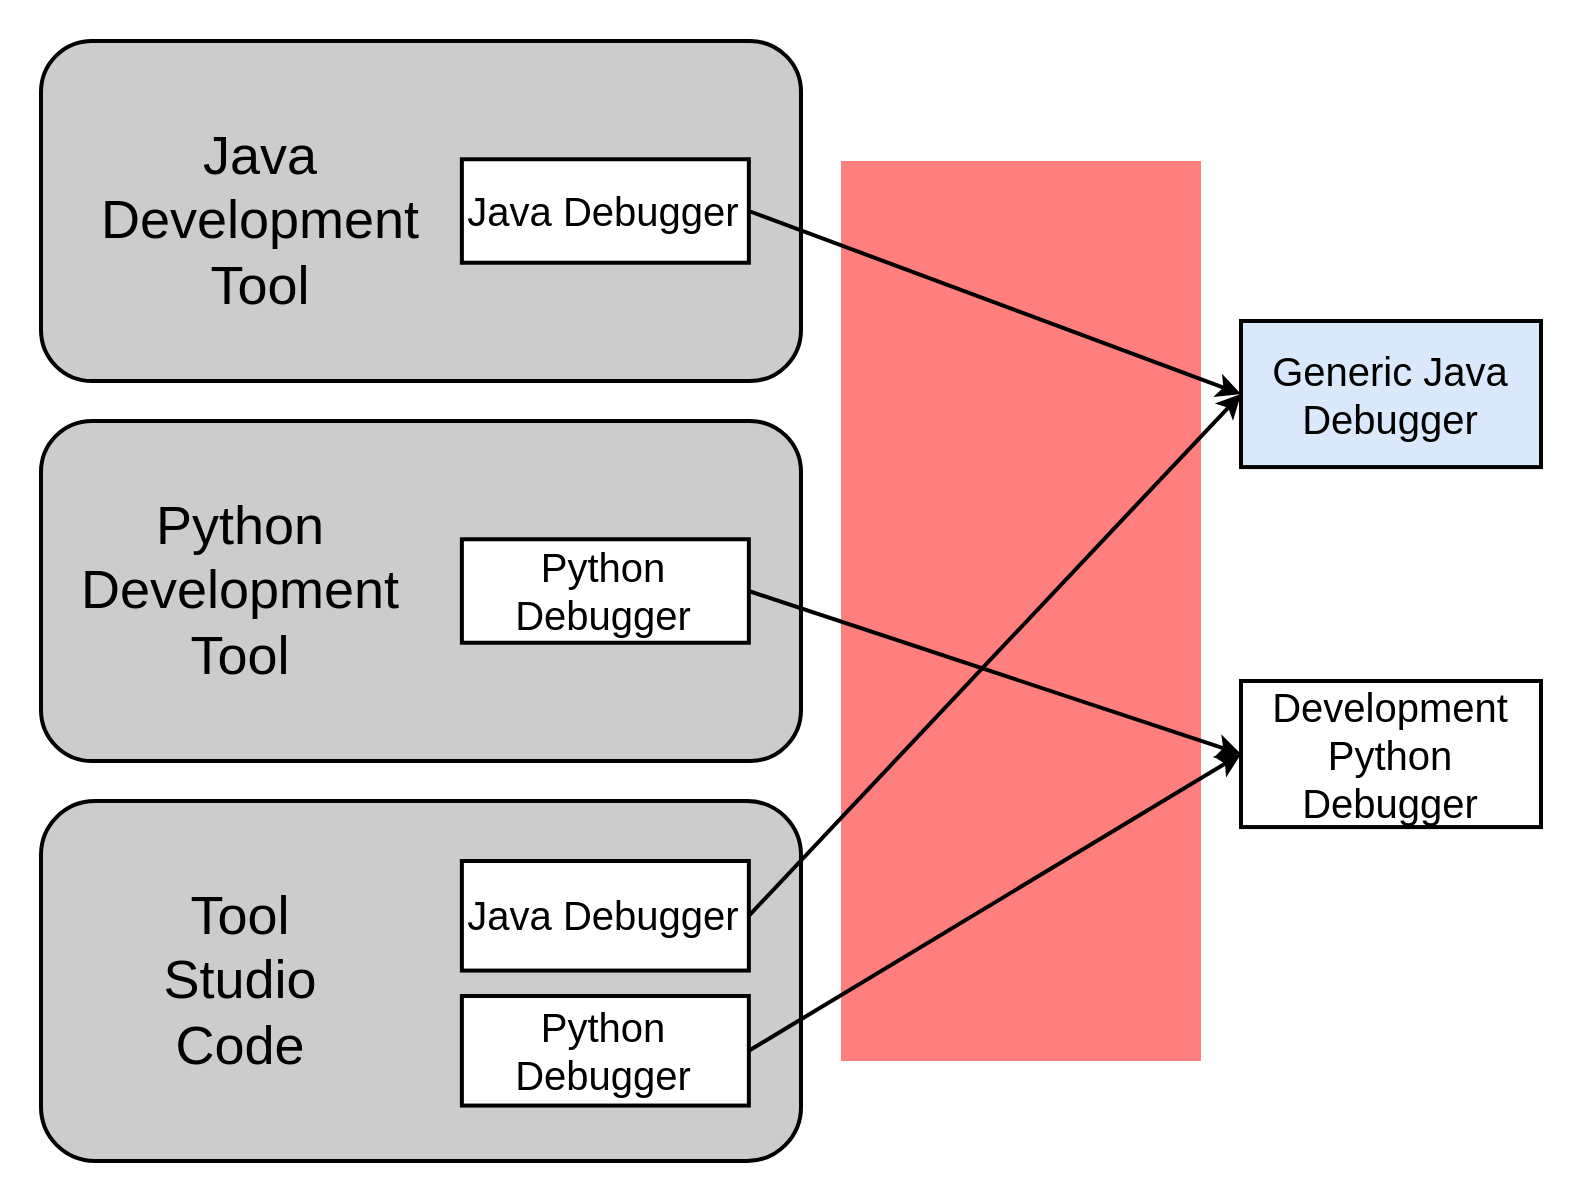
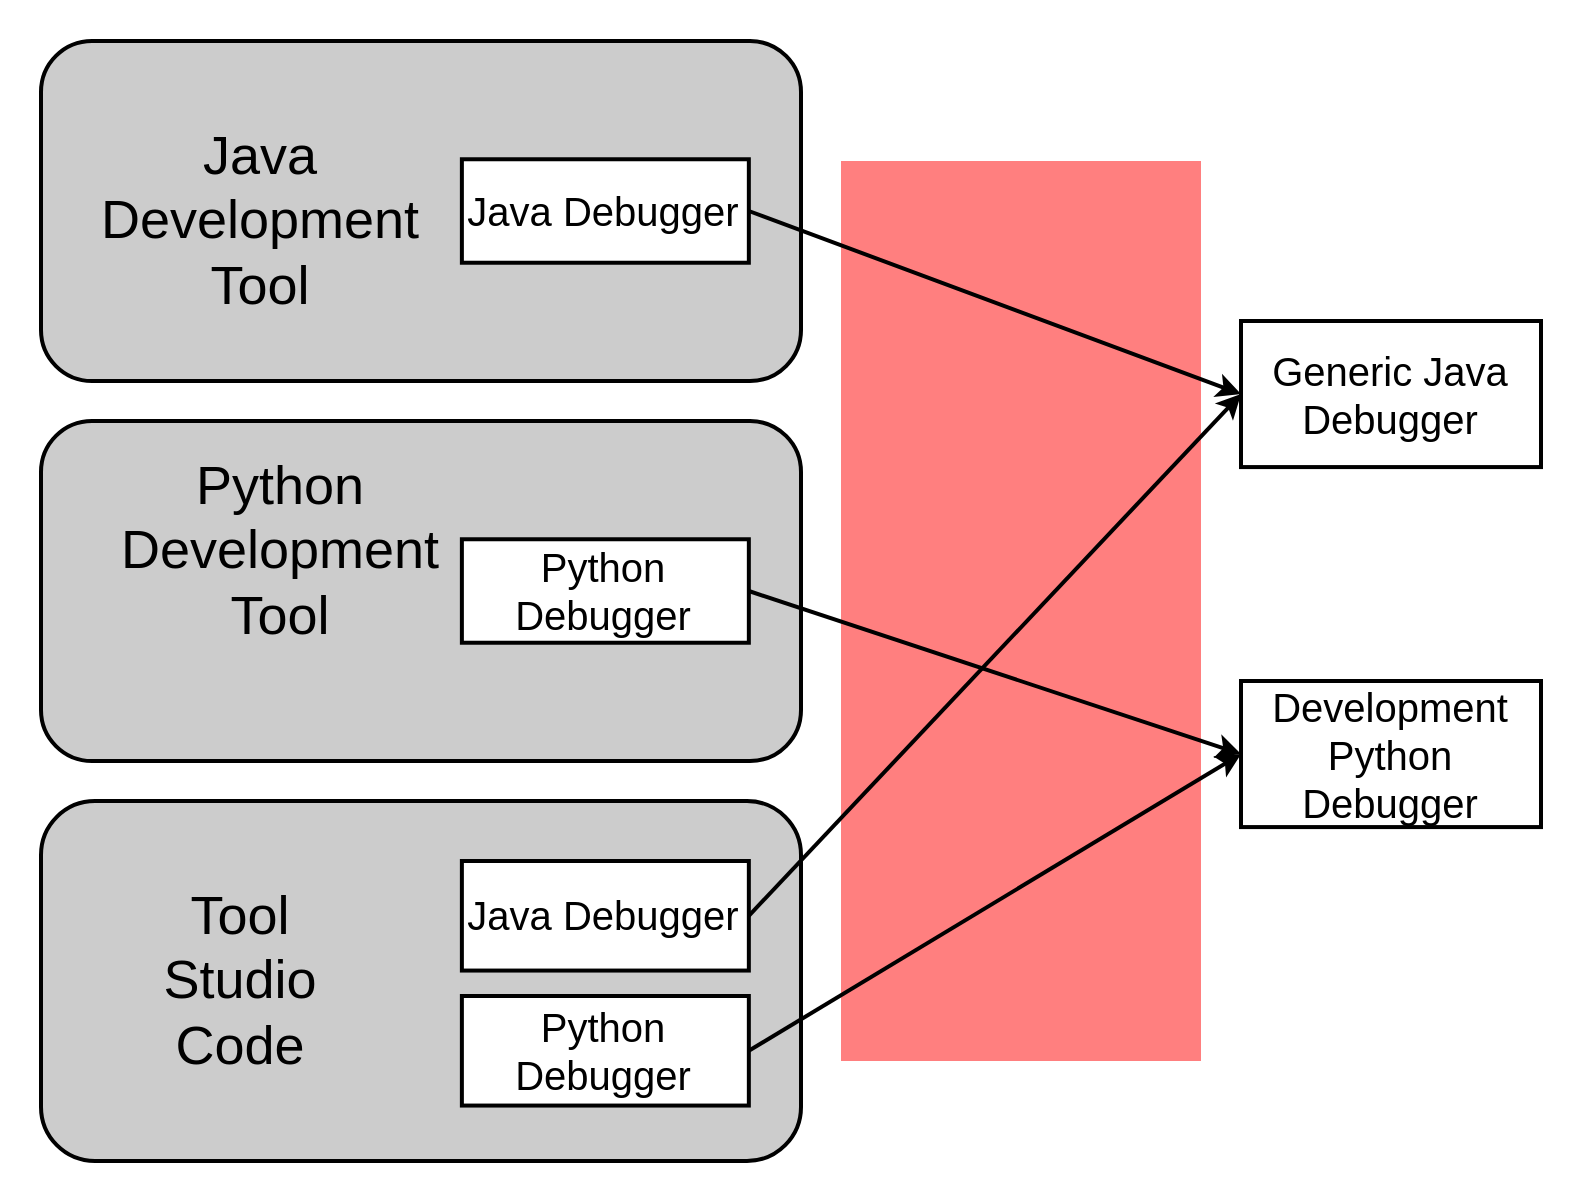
node "Generic Java Debugger": fillcolor #dae8fc -> #ffffff
node "Python Development Tool": moved (242, 591) -> (282, 551)
